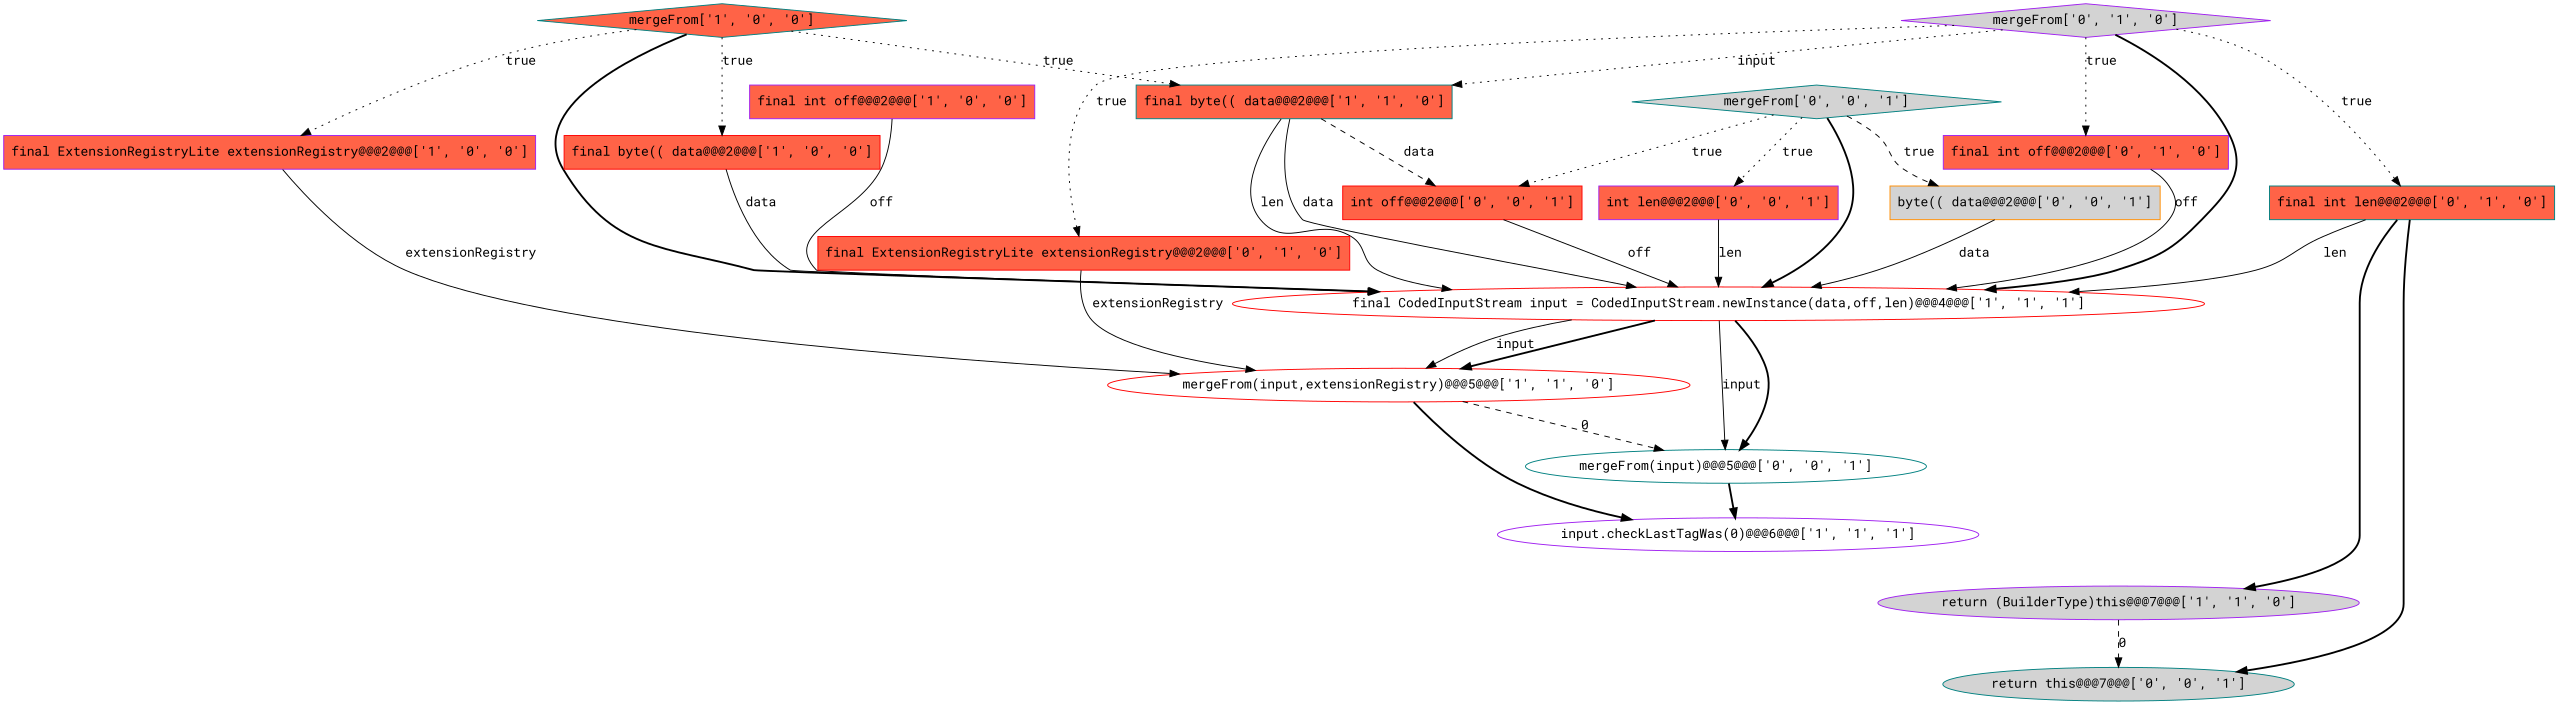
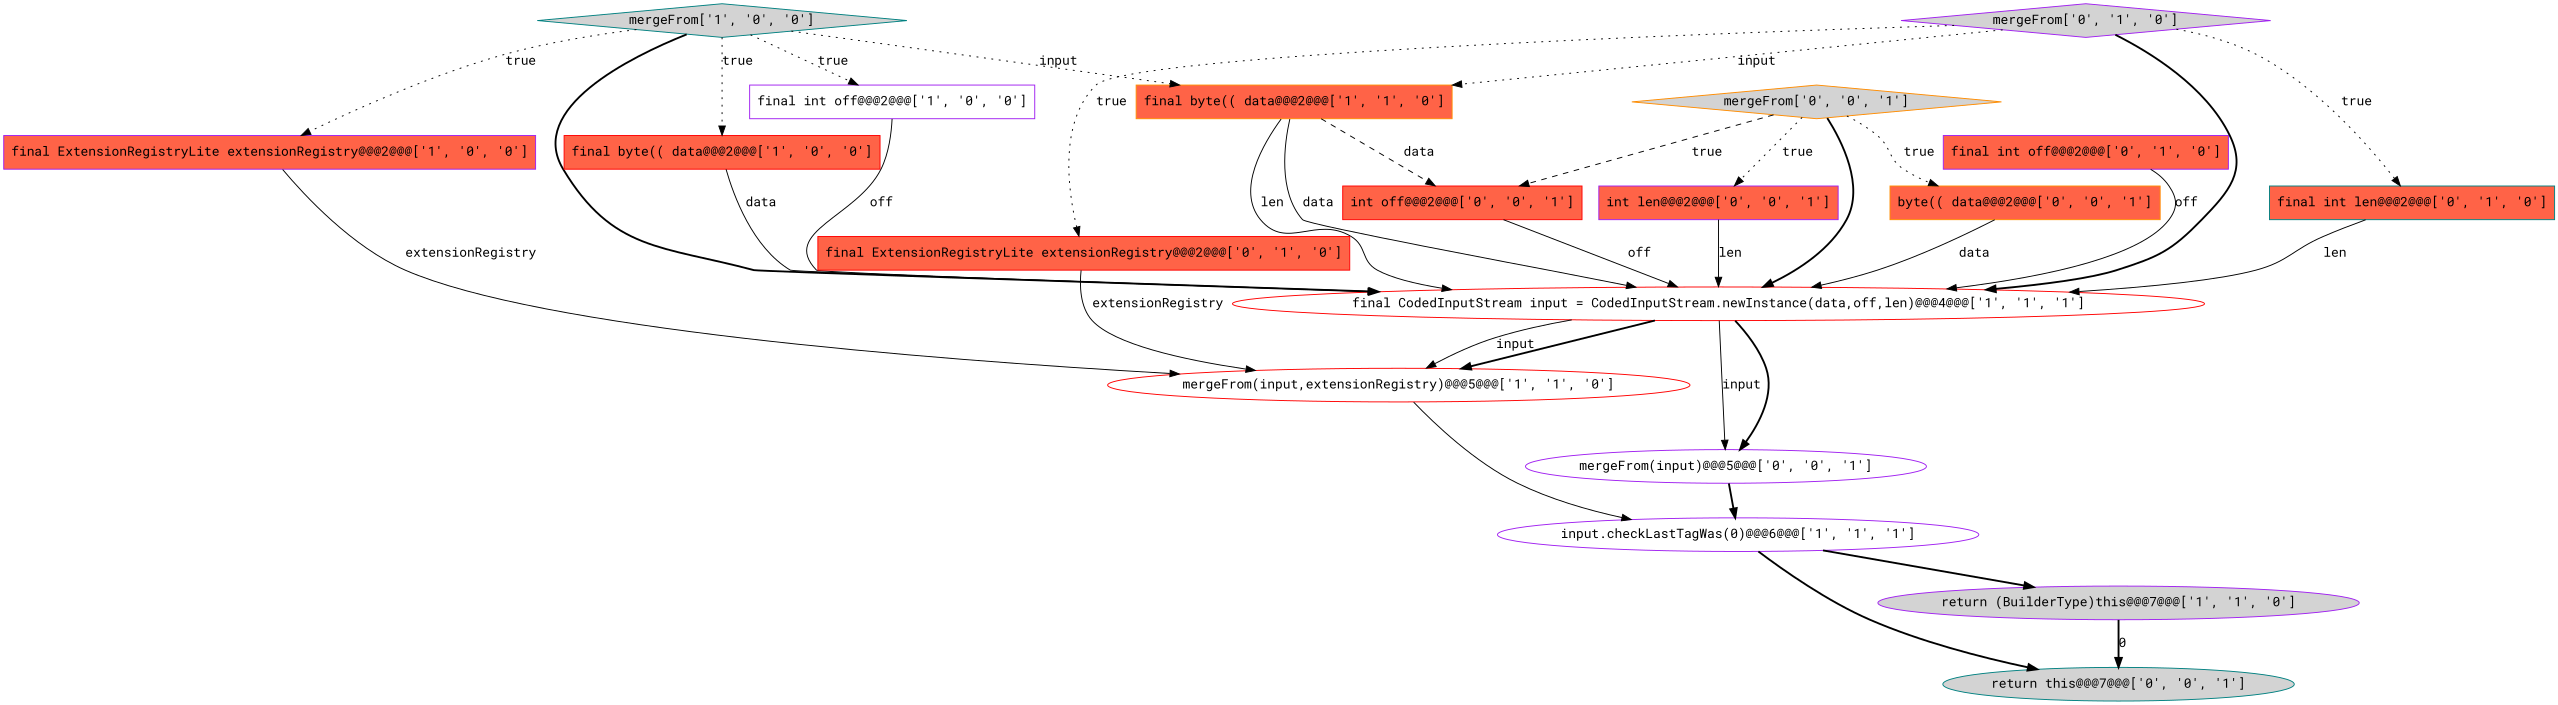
node "mergeFrom['1', '0', '0']": fillcolor tomato -> lightgray
edge "mergeFrom['1', '0', '0']" -> "final int off@@@2@@@['1', '0', '0']": added, label "true"
edge "mergeFrom['1', '0', '0']" -> "final byte(( data@@@2@@@['1', '1', '0']": label "true" -> "input"
edge "mergeFrom['0', '1', '0']" -> "final int off@@@2@@@['0', '1', '0']": removed, label "true"
node "final int off@@@2@@@['1', '0', '0']": fillcolor tomato -> white
node "final byte(( data@@@2@@@['1', '1', '0']": color teal -> darkorange
node "mergeFrom['0', '0', '1']": color teal -> darkorange
edge "mergeFrom['0', '0', '1']" -> "int off@@@2@@@['0', '0', '1']": style dotted -> dashed
edge "mergeFrom['0', '0', '1']" -> "byte(( data@@@2@@@['0', '0', '1']": style dashed -> dotted
node "byte(( data@@@2@@@['0', '0', '1']": fillcolor lightgray -> tomato
edge "mergeFrom(input,extensionRegistry)@@@5@@@['1', '1', '0']" -> "mergeFrom(input)@@@5@@@['0', '0', '1']": removed, label "0"
edge "final int len@@@2@@@['0', '1', '0']" -> "return (BuilderType)this@@@7@@@['1', '1', '0']": now "input.checkLastTagWas(0)@@@6@@@['1', '1', '1']" -> "return (BuilderType)this@@@7@@@['1', '1', '0']"
node "mergeFrom(input)@@@5@@@['0', '0', '1']": color teal -> purple
edge "mergeFrom(input,extensionRegistry)@@@5@@@['1', '1', '0']" -> "input.checkLastTagWas(0)@@@6@@@['1', '1', '1']": style bold -> solid
edge "final int len@@@2@@@['0', '1', '0']" -> "return this@@@7@@@['0', '0', '1']": now "input.checkLastTagWas(0)@@@6@@@['1', '1', '1']" -> "return this@@@7@@@['0', '0', '1']"
edge "return (BuilderType)this@@@7@@@['1', '1', '0']" -> "return this@@@7@@@['0', '0', '1']": style dashed -> bold
